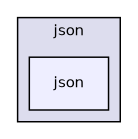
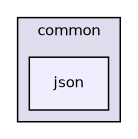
cluster "json": label "json" -> "common"
